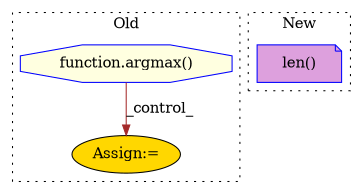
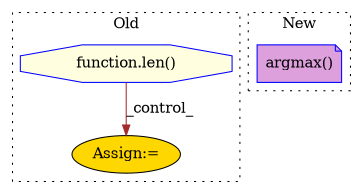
node "function.argmax()": label "function.argmax()" -> "function.len()"
node "len()": label "len()" -> "argmax()"
